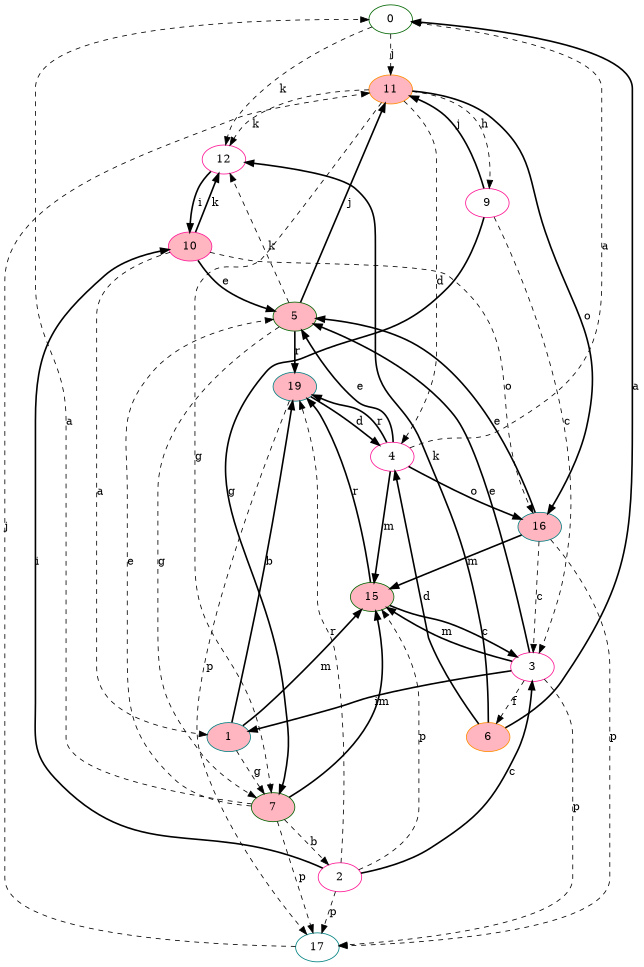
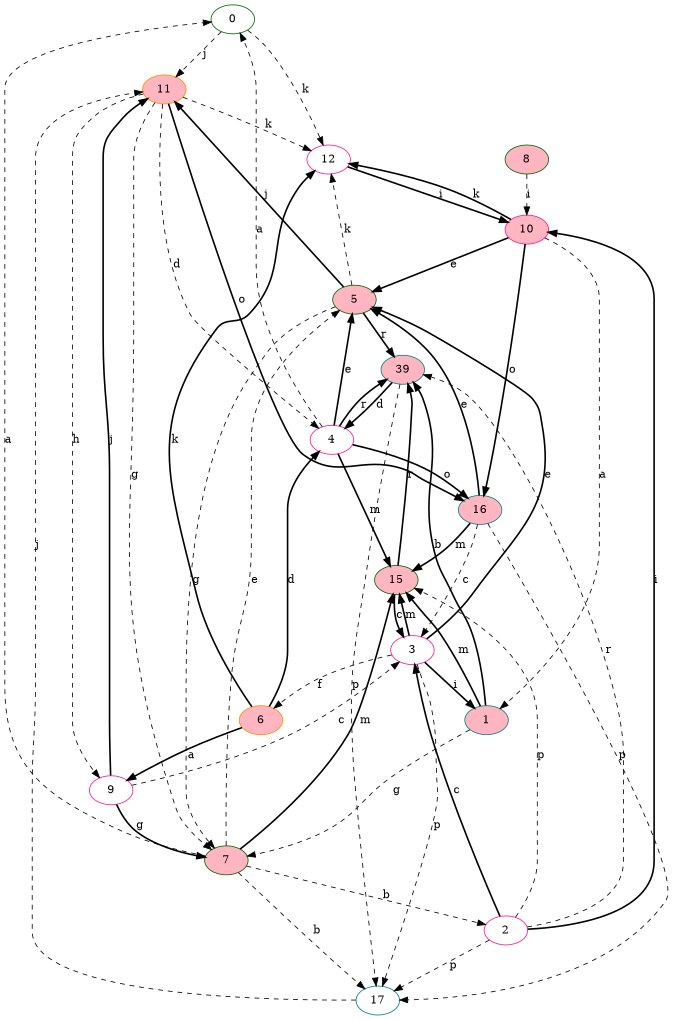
node "8": added
edge "10" -> "16": style dashed -> bold
edge "6" -> "0": now "6" -> "9"
node "19": label "19" -> "39"
edge "7" -> "17": label "p" -> "b"
